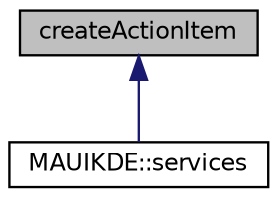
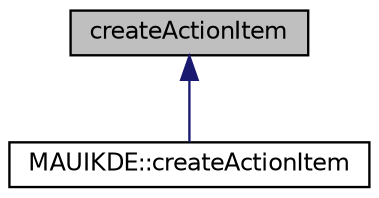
node "MAUIKDE::services": label "MAUIKDE::services" -> "MAUIKDE::createActionItem"
